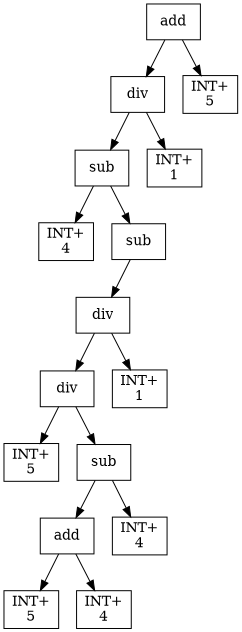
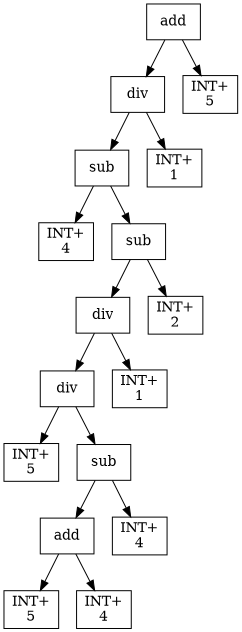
node "INT+ 2": added
